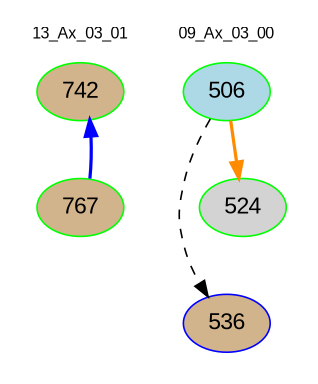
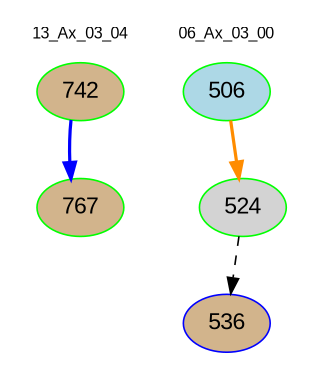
cluster "13_Ax_03_01": label "13_Ax_03_01" -> "13_Ax_03_04"
cluster "09_Ax_03_00": label "09_Ax_03_00" -> "06_Ax_03_00"
edge "767" -> "742": reversed
edge "506" -> "536": now "524" -> "536"
